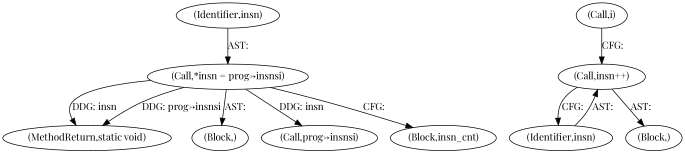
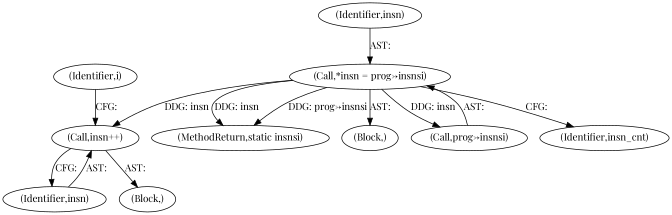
node "(Call,i)": label "(Call,i)" -> "(Identifier,i)"
edge "(Call,*insn = prog->insnsi)" -> "(Call,insn++)": added, label "DDG: insn"
edge "(Call,prog->insnsi)" -> "(Call,*insn = prog->insnsi)": added, label "AST:"
node "(MethodReturn,static void)": label "(MethodReturn,static void)" -> "(MethodReturn,static insnsi)"
node "(Block,insn_cnt)": label "(Block,insn_cnt)" -> "(Identifier,insn_cnt)"
